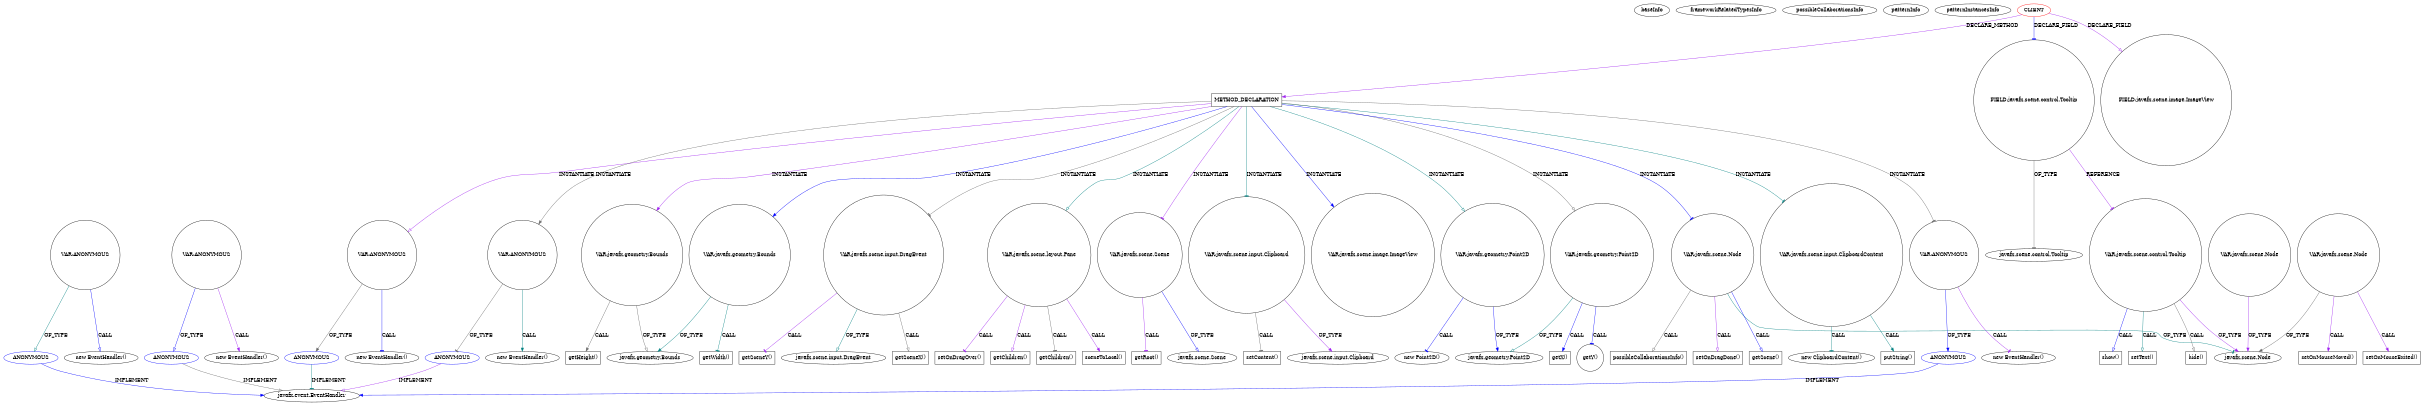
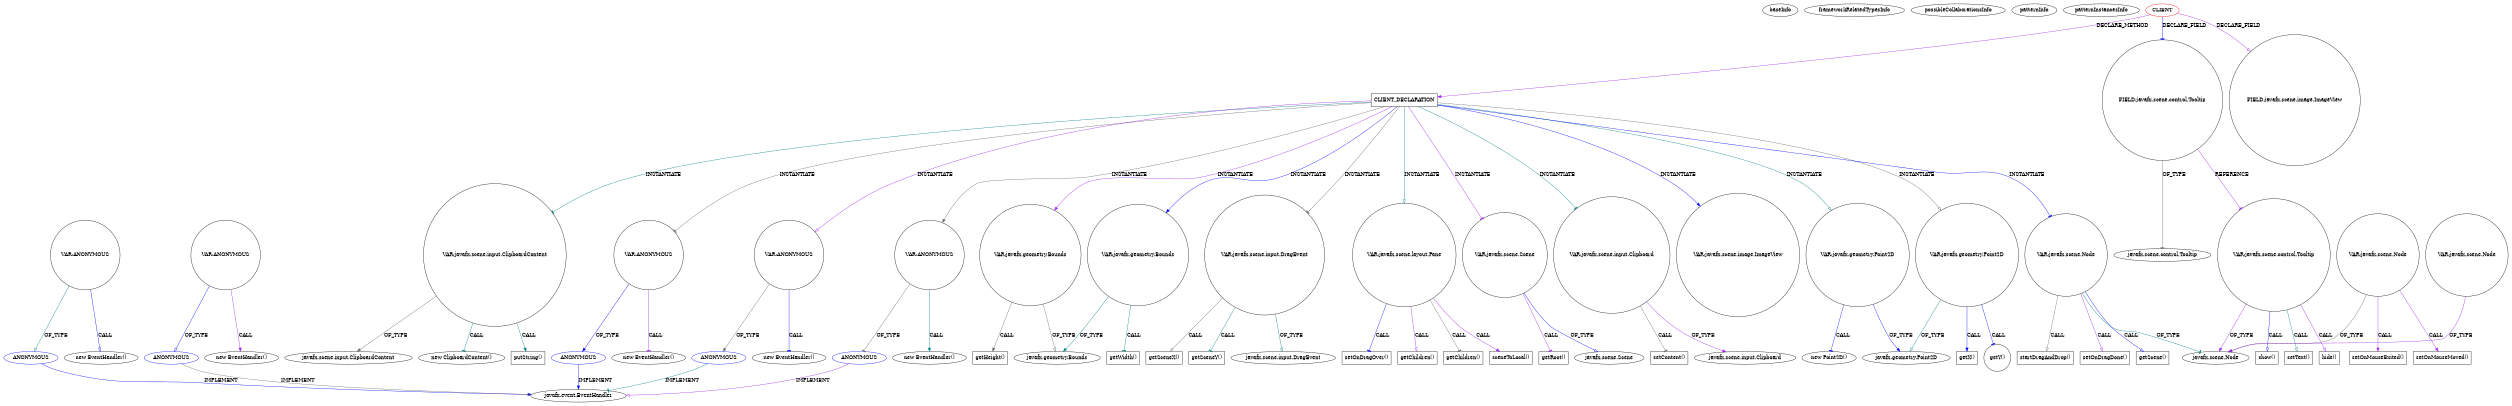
node "METHOD_DECLARATION": label "METHOD_DECLARATION" -> "CLIENT_DECLARATION"
edge "VAR:javafx.scene.input.DragEvent" -> "getSceneY()": color purple -> teal
edge "VAR:javafx.scene.layout.Pane" -> "setOnDragOver()": color purple -> blue
edge "VAR:javafx.scene.control.Tooltip" -> "hide()": color gray40 -> purple
node "javafx.scene.input.ClipboardContent": added
node "possibleCollaborationsInfo()": label "possibleCollaborationsInfo()" -> "startDragAndDrop()"
